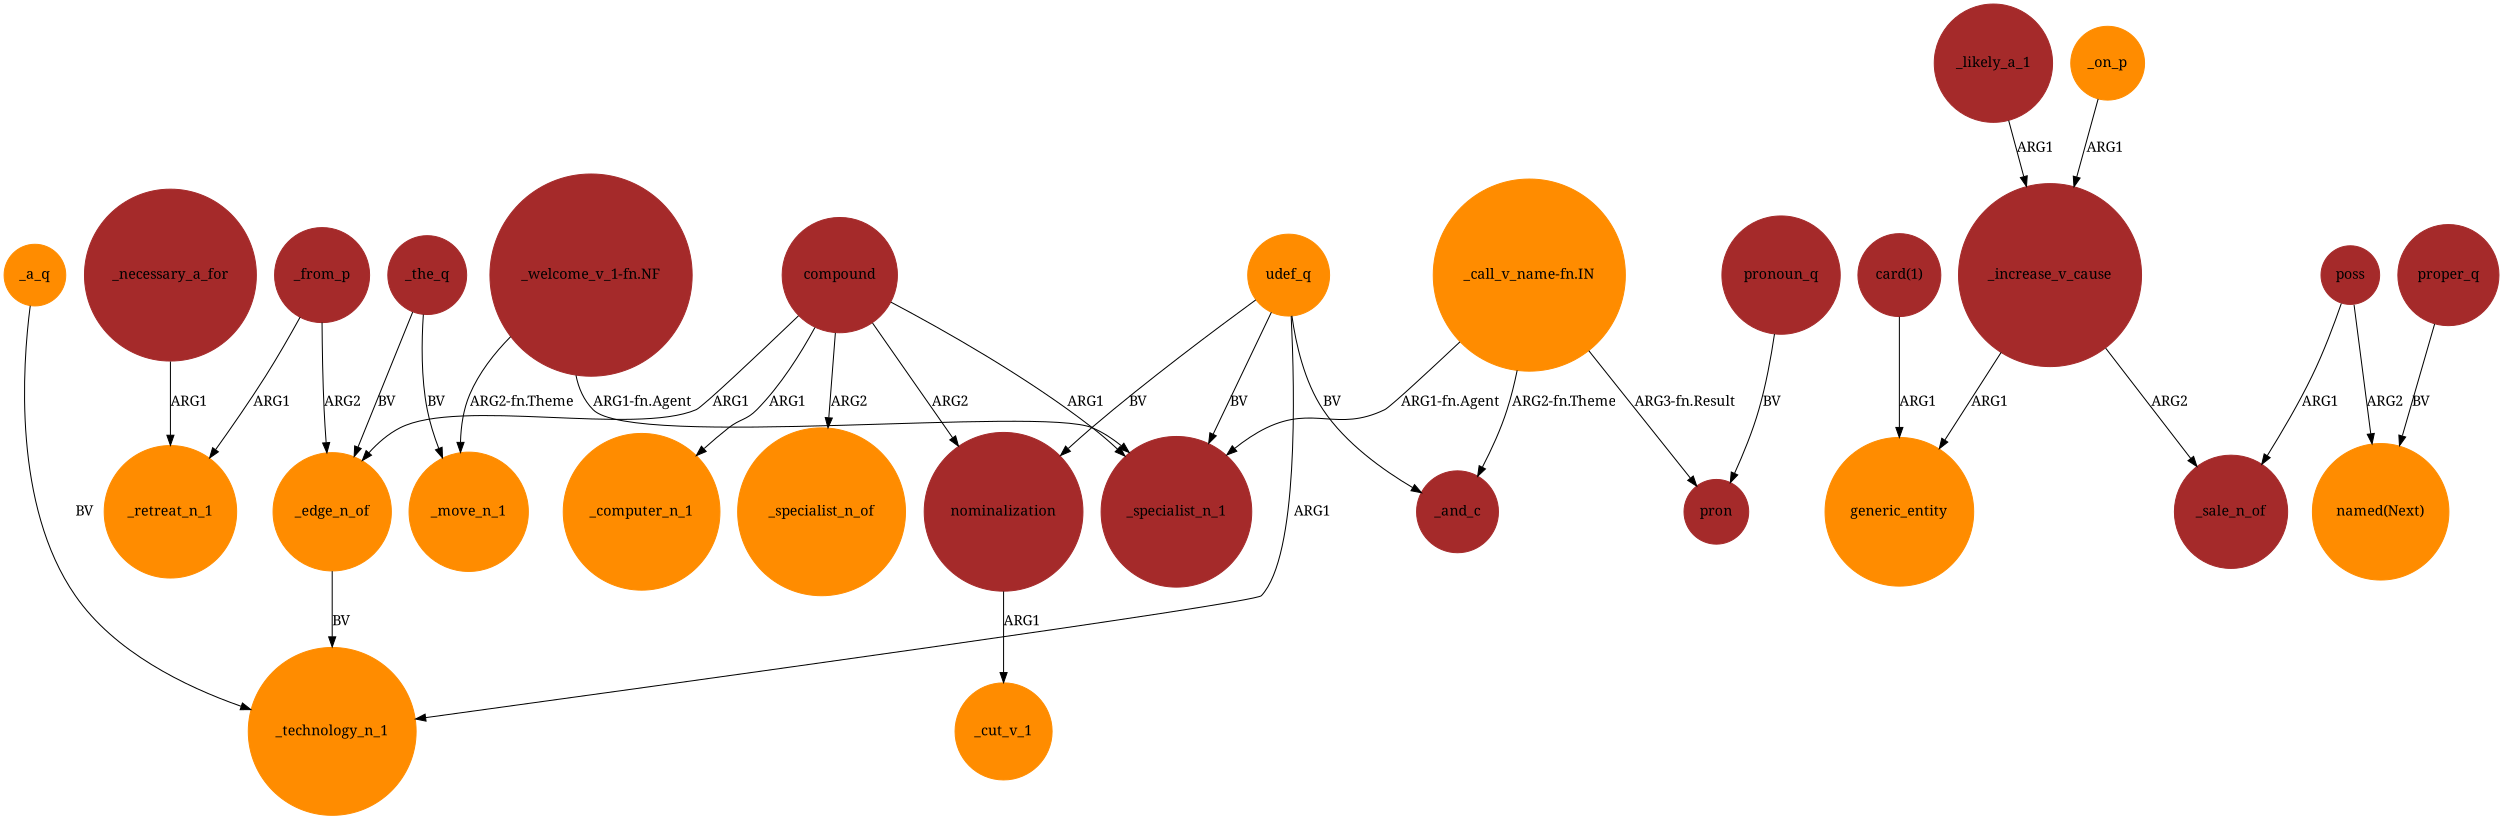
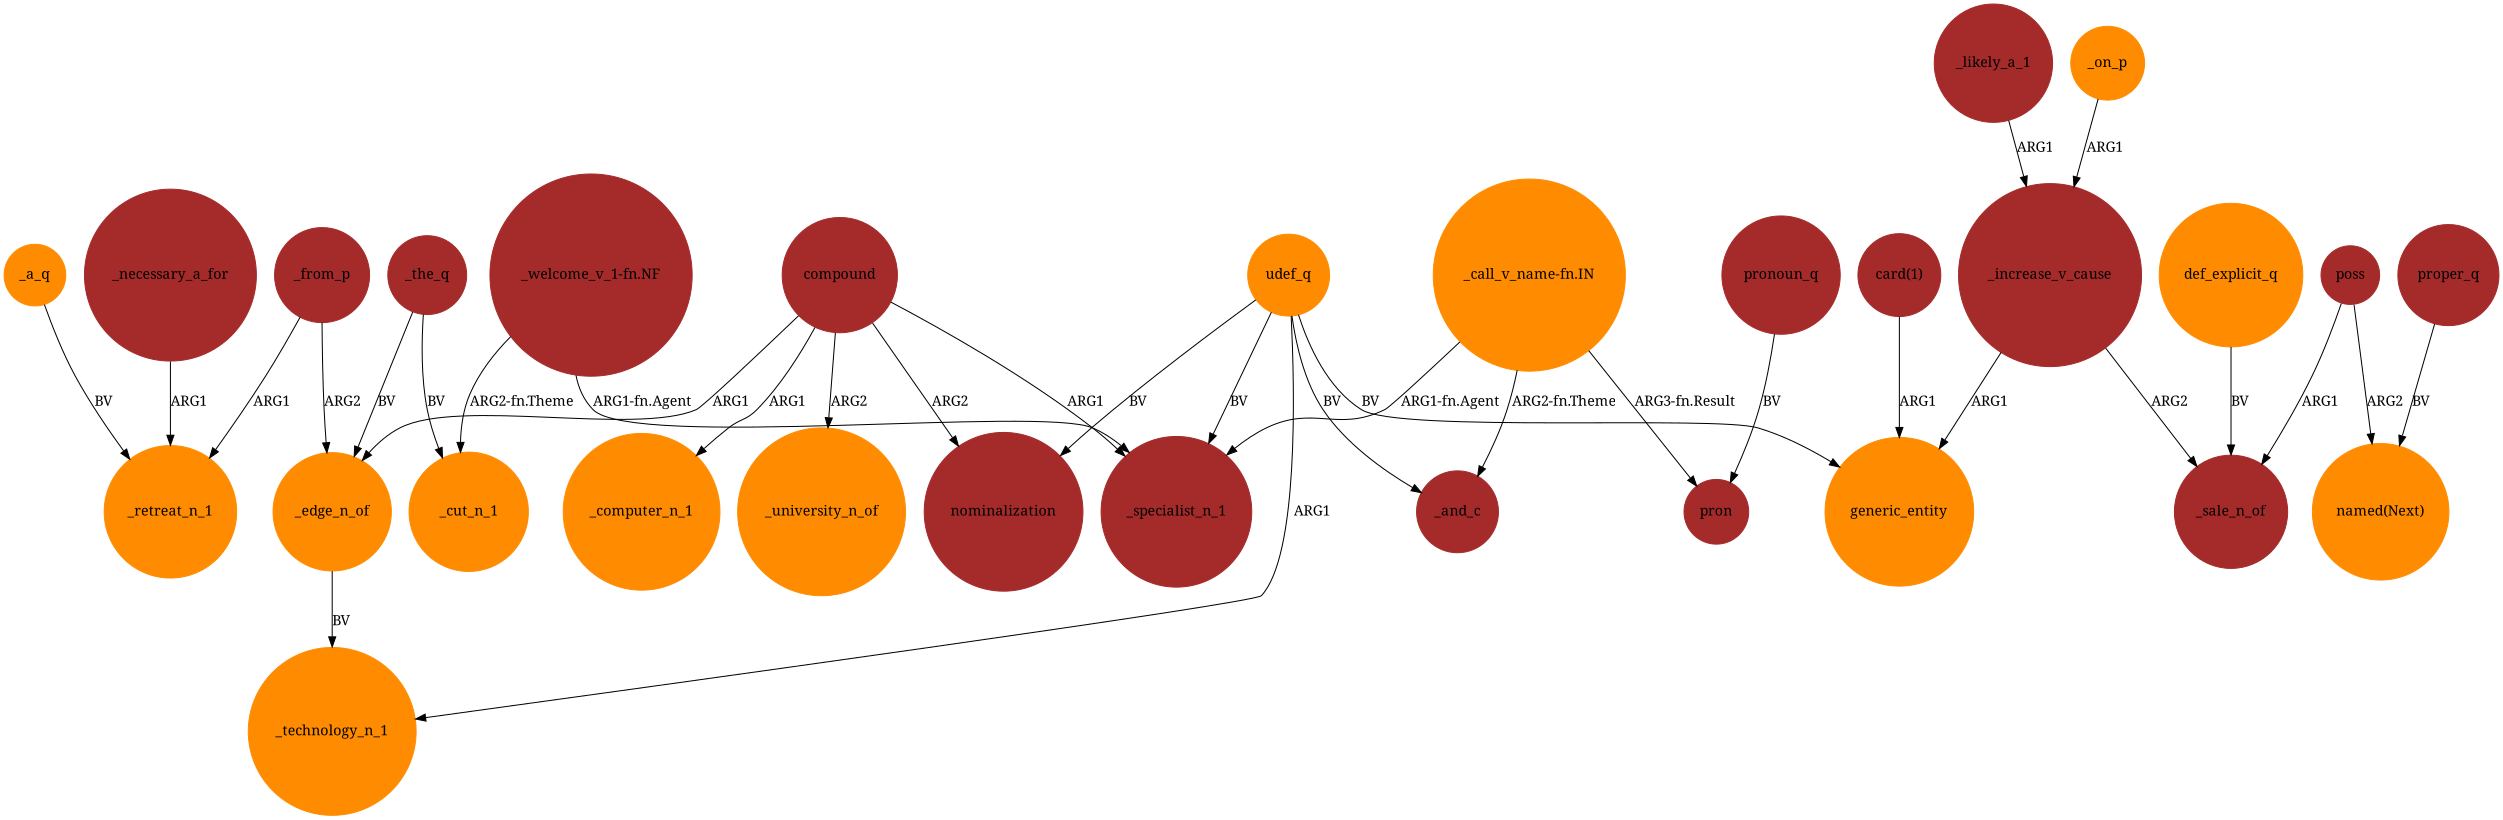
node "def_explicit_q": added
edge "udef_q" -> "generic_entity": added, label "BV"
node "_move_n_1": label "_move_n_1" -> "_cut_n_1"
node "_specialist_n_of": label "_specialist_n_of" -> "_university_n_of"
edge "_a_q" -> "_technology_n_1": now "_a_q" -> "_retreat_n_1"
node "_cut_v_1": removed
